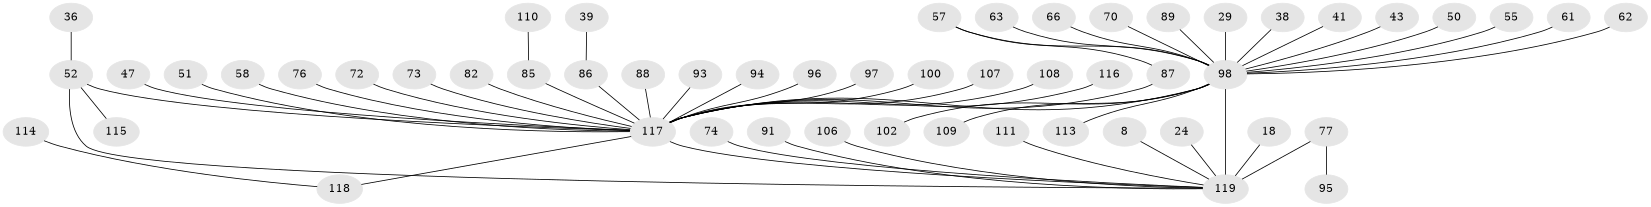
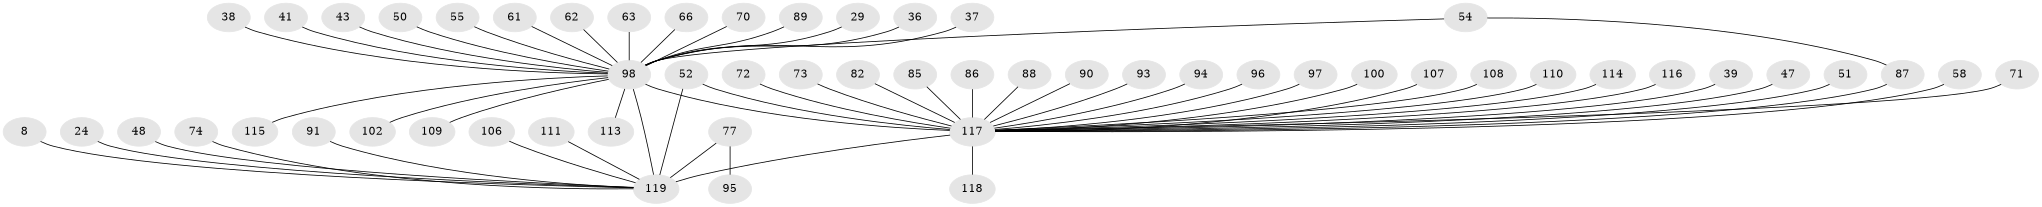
node "57": label "57" -> "54"
node "37": added
edge "36" -- "52": now "36" -- "98"
edge "110" -- "85": now "110" -- "117"
edge "39" -- "86": now "39" -- "117"
node "76": label "76" -> "71"
node "90": added
edge "52" -- "115": now "98" -- "115"
node "18": label "18" -> "48"
edge "114" -- "118": now "114" -- "117"
